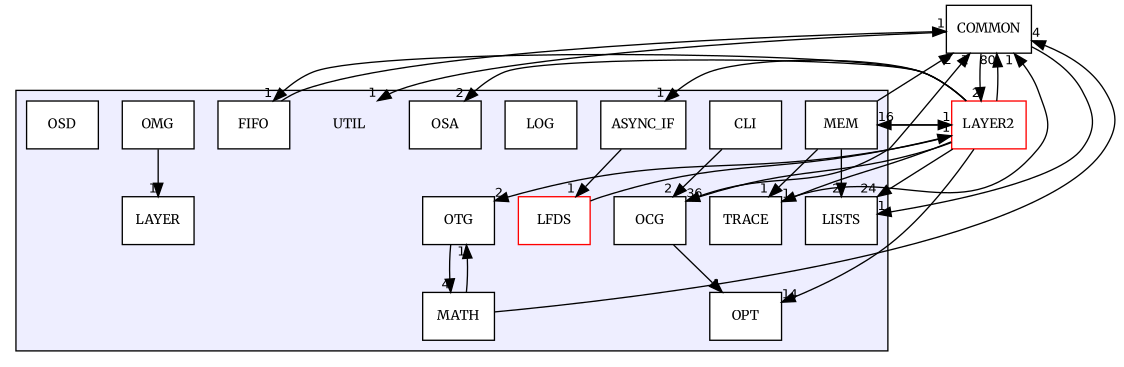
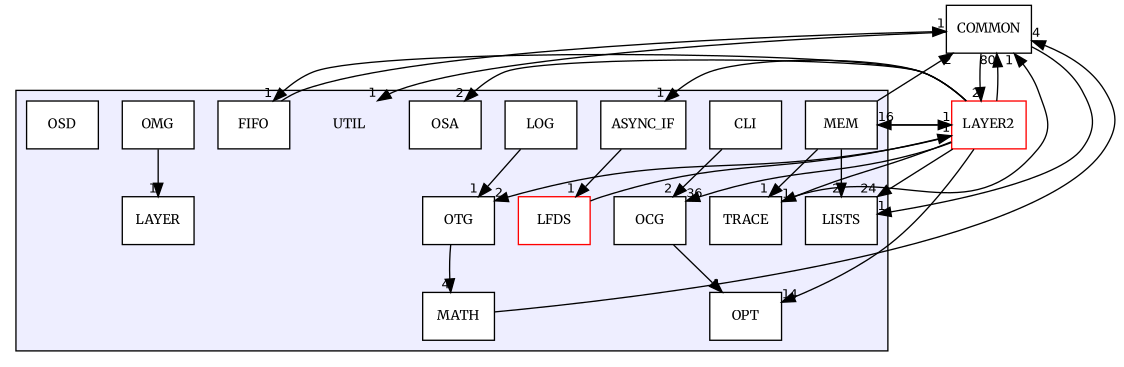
edge "OCG" -> "COMMON": removed
edge "MATH" -> "OTG": now "LOG" -> "OTG"
